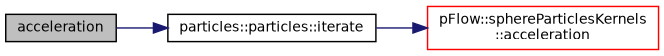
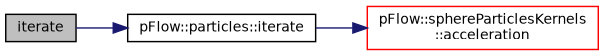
node "acceleration": label "acceleration" -> "iterate"
node "particles::particles::iterate": label "particles::particles::iterate" -> "pFlow::particles::iterate"
